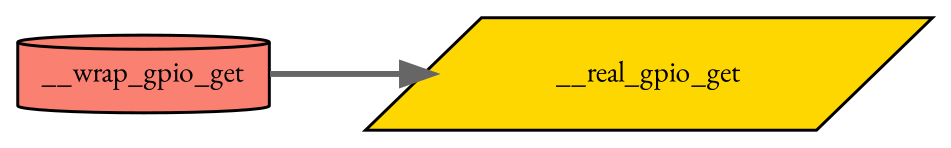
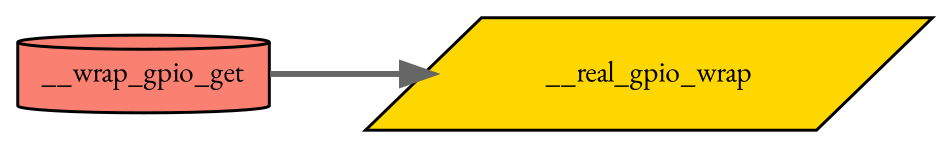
node "__real_gpio_get": label "__real_gpio_get" -> "__real_gpio_wrap"
